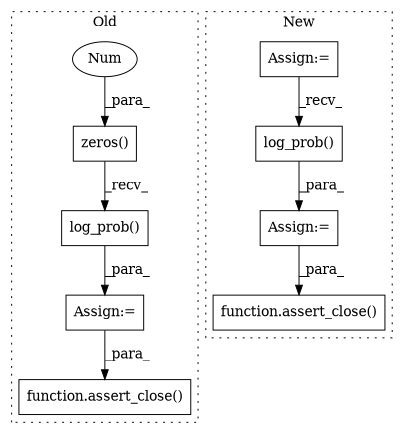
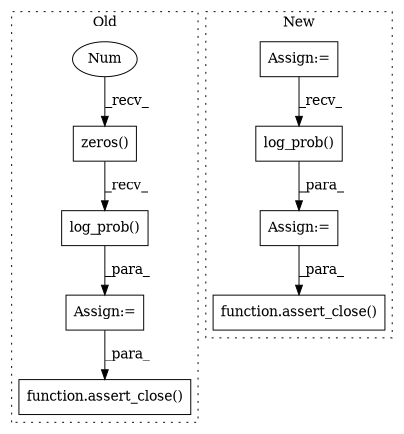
edge "Num" -> "zeros()": label "_para_" -> "_recv_"
